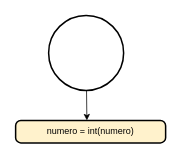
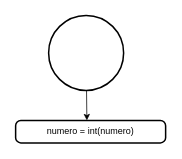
node "numero = int(numero)": fillcolor #fff2cc -> #ffffff
